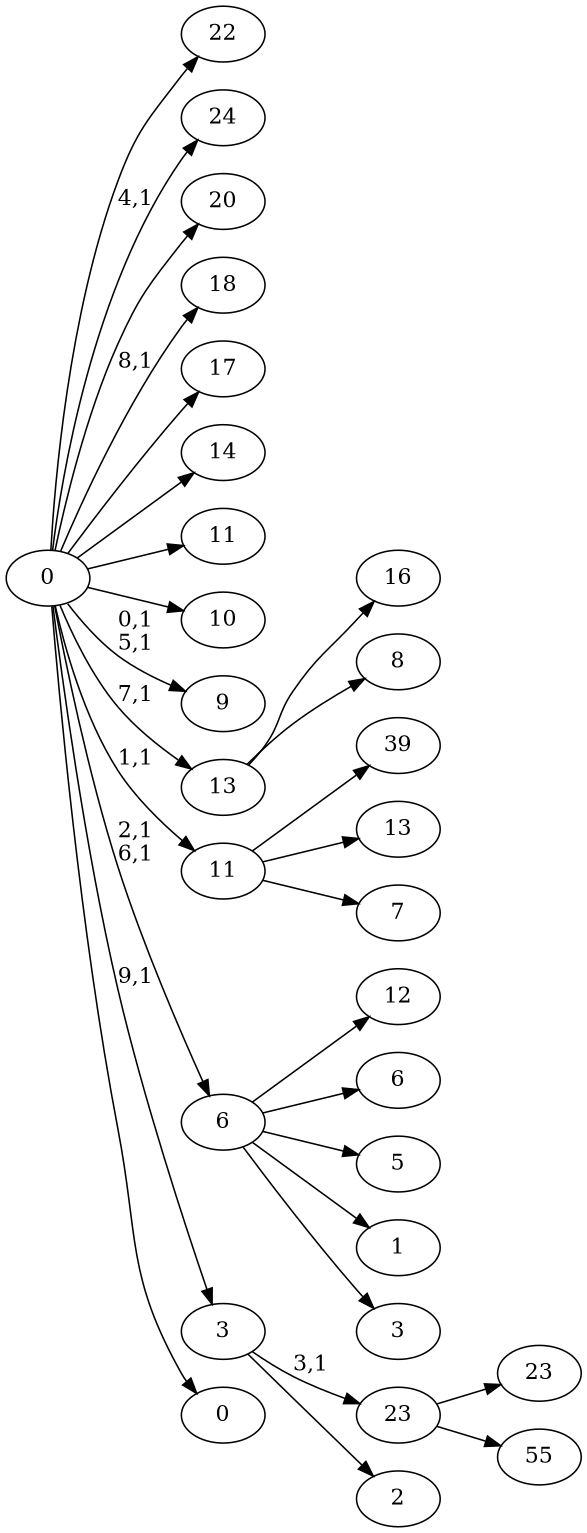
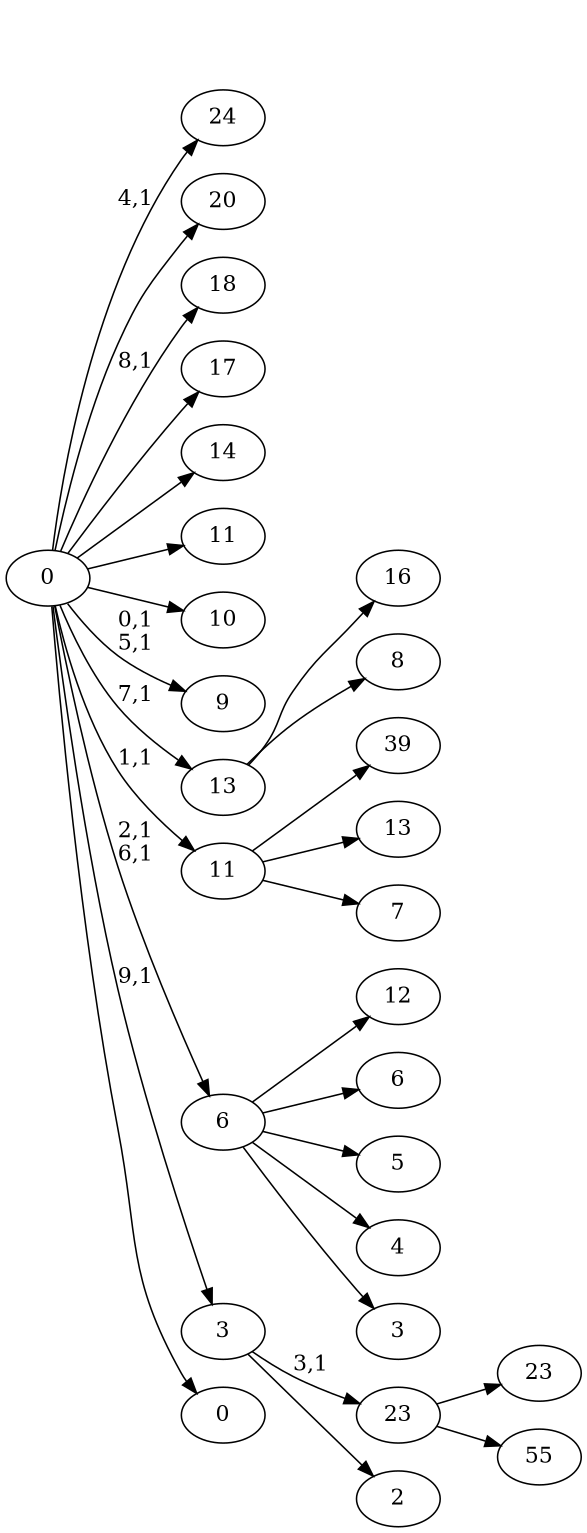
node "22": removed
node "1": label "1" -> "4"
